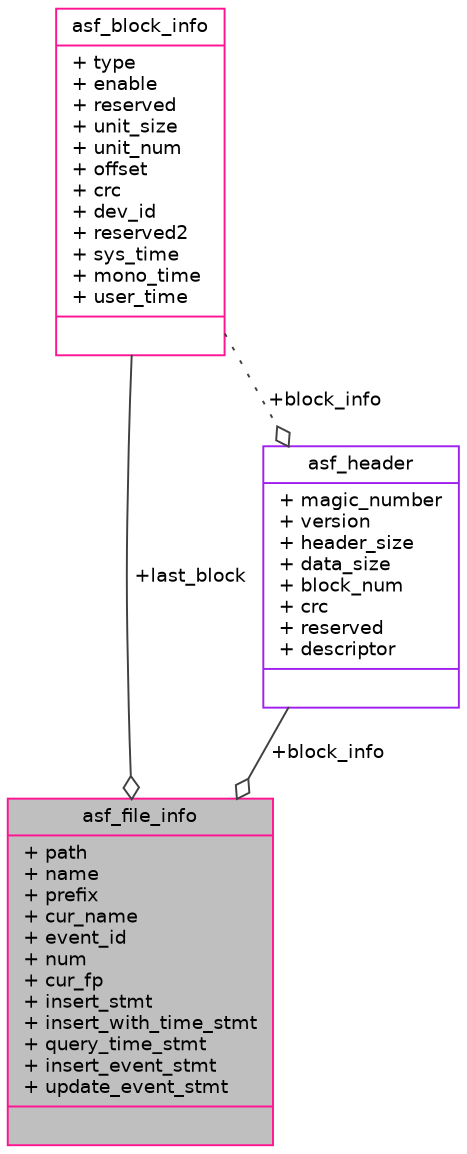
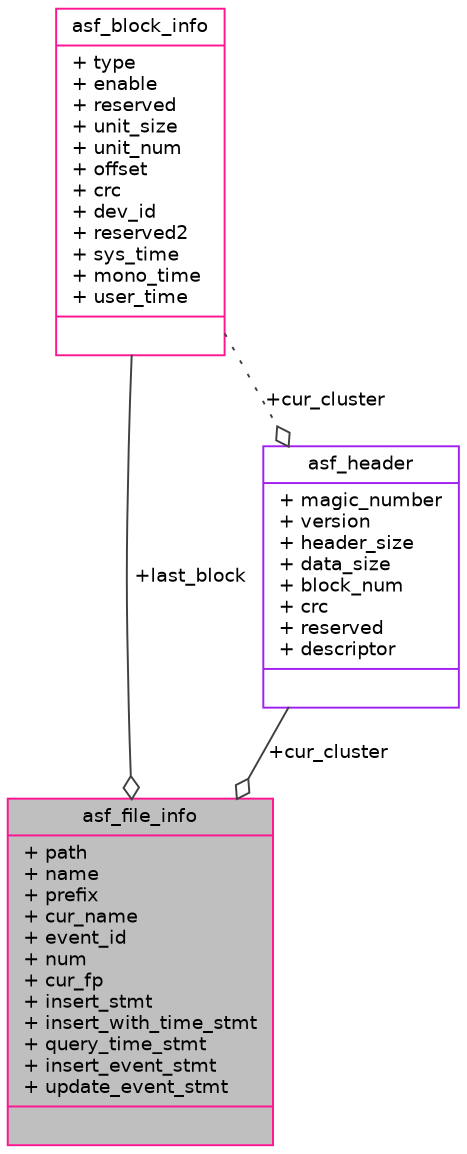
edge "asf_block_info" -> "asf_header": label " +block_info" -> " +cur_cluster"
edge "asf_header" -> "asf_file_info": label " +block_info" -> " +cur_cluster"
